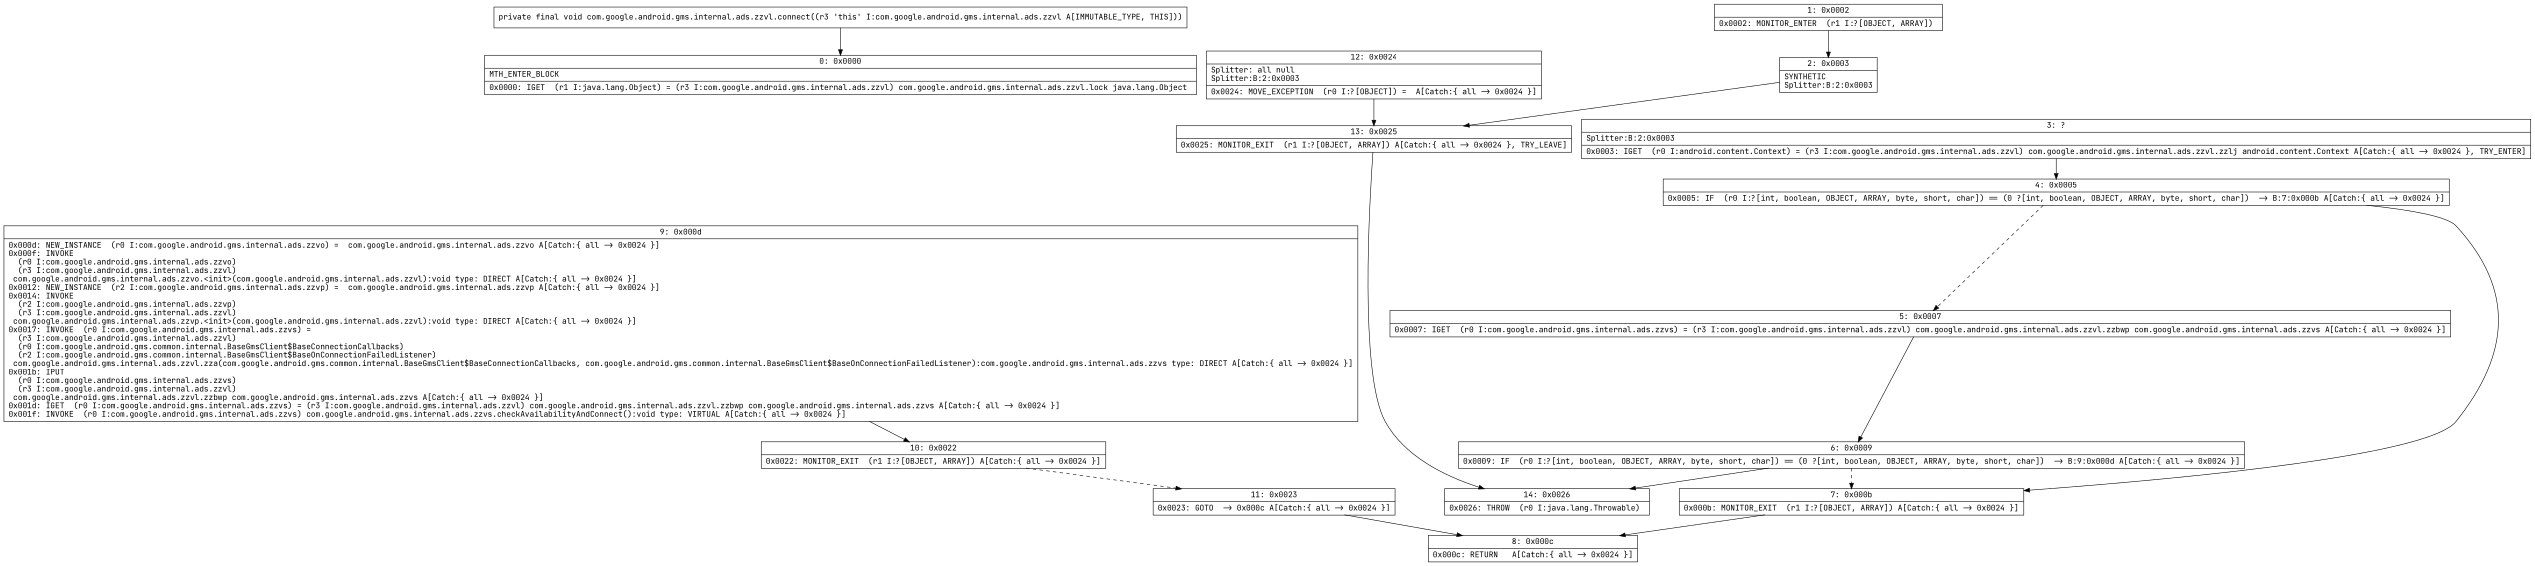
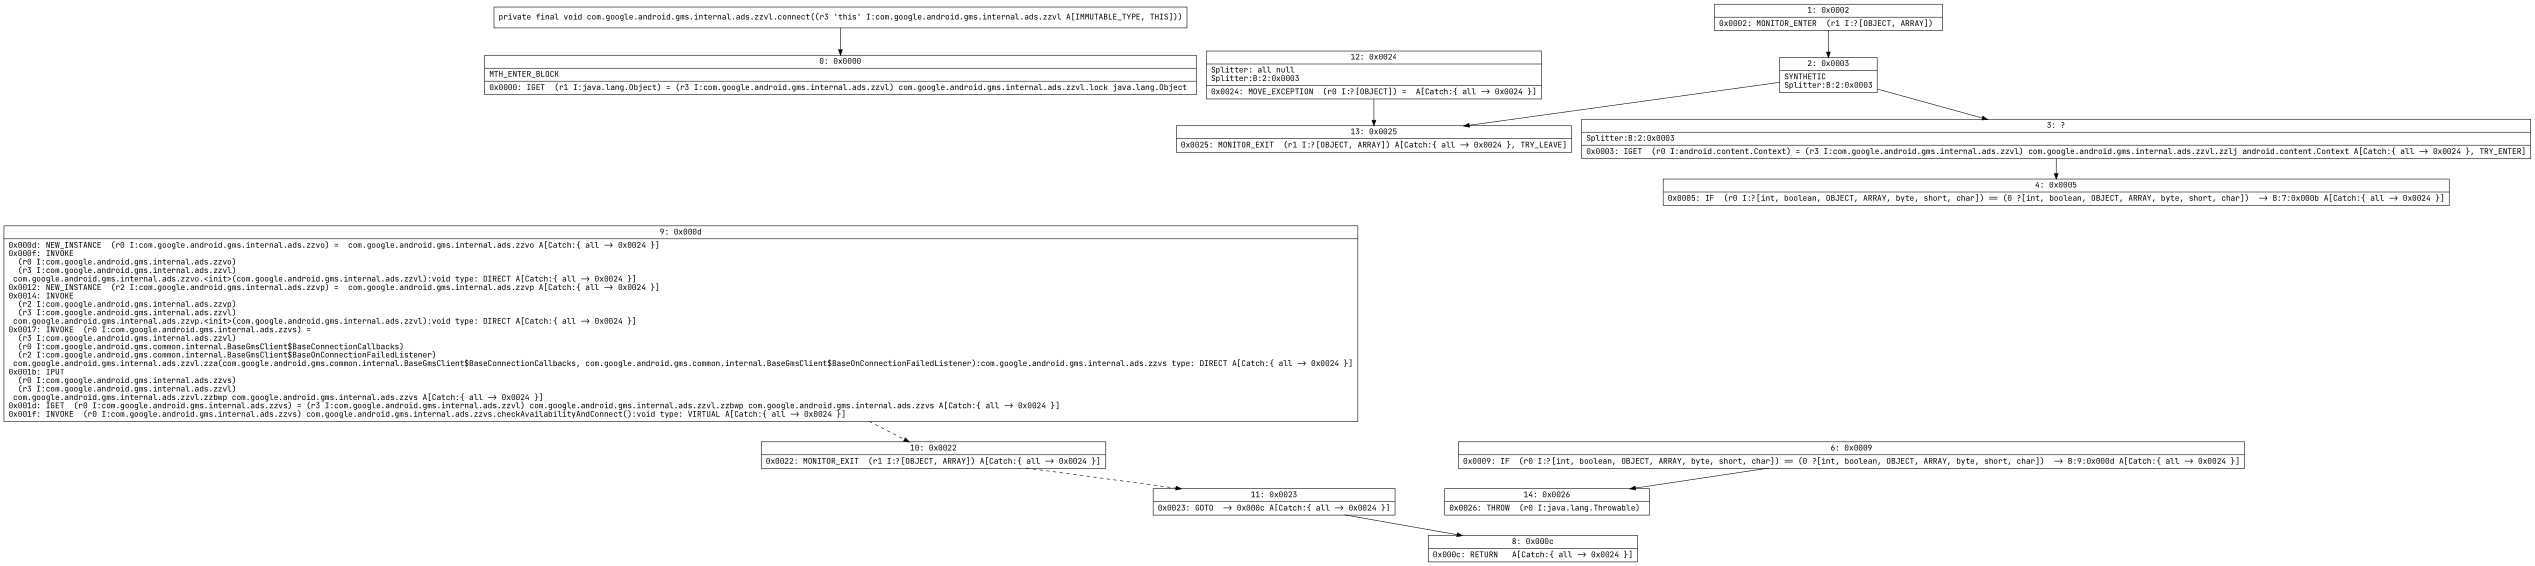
edge "2: 0x0003" -> "3: ?": added
node "5: 0x0007": removed
edge "13: 0x0025" -> "14: 0x0026": removed
edge "9: 0x000d" -> "10: 0x0022": style solid -> dashed
node "7: 0x000b": removed
